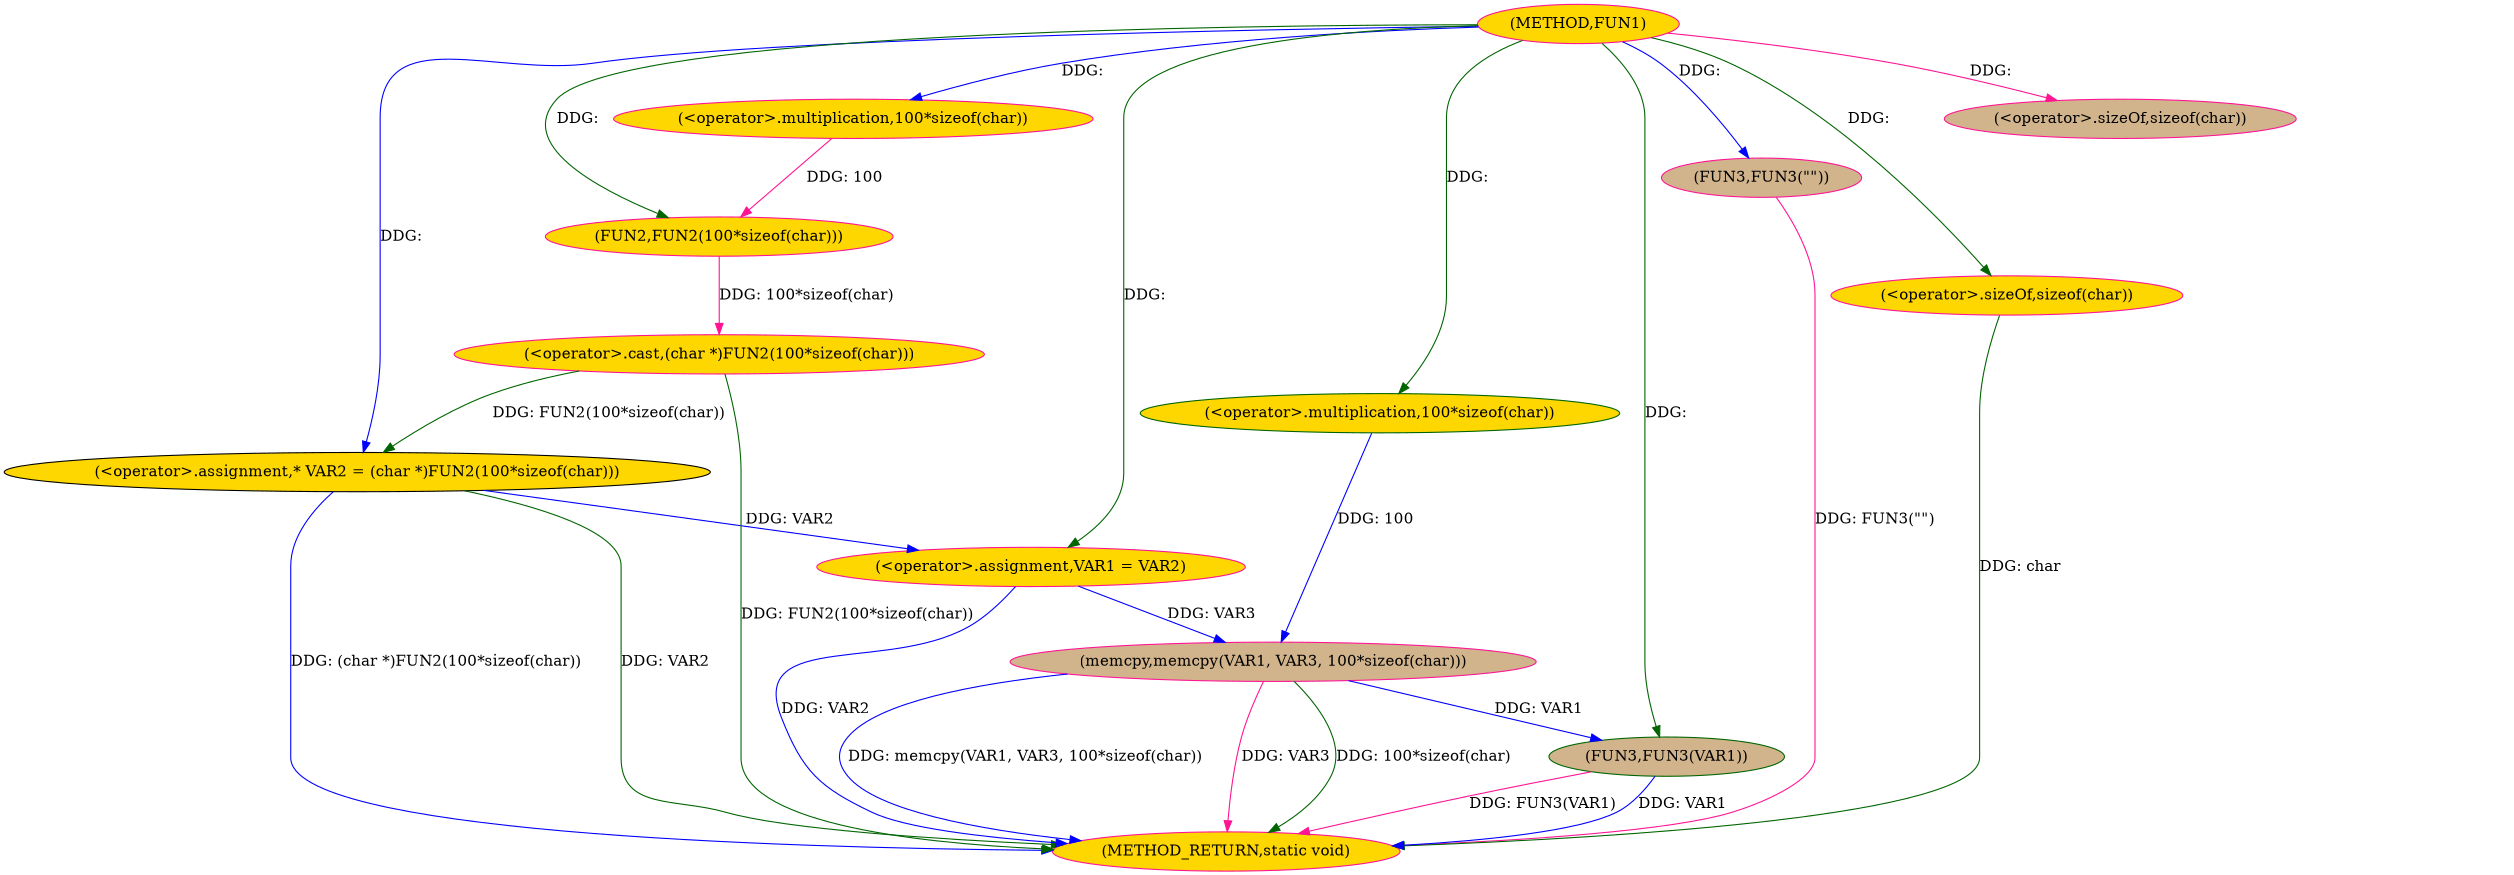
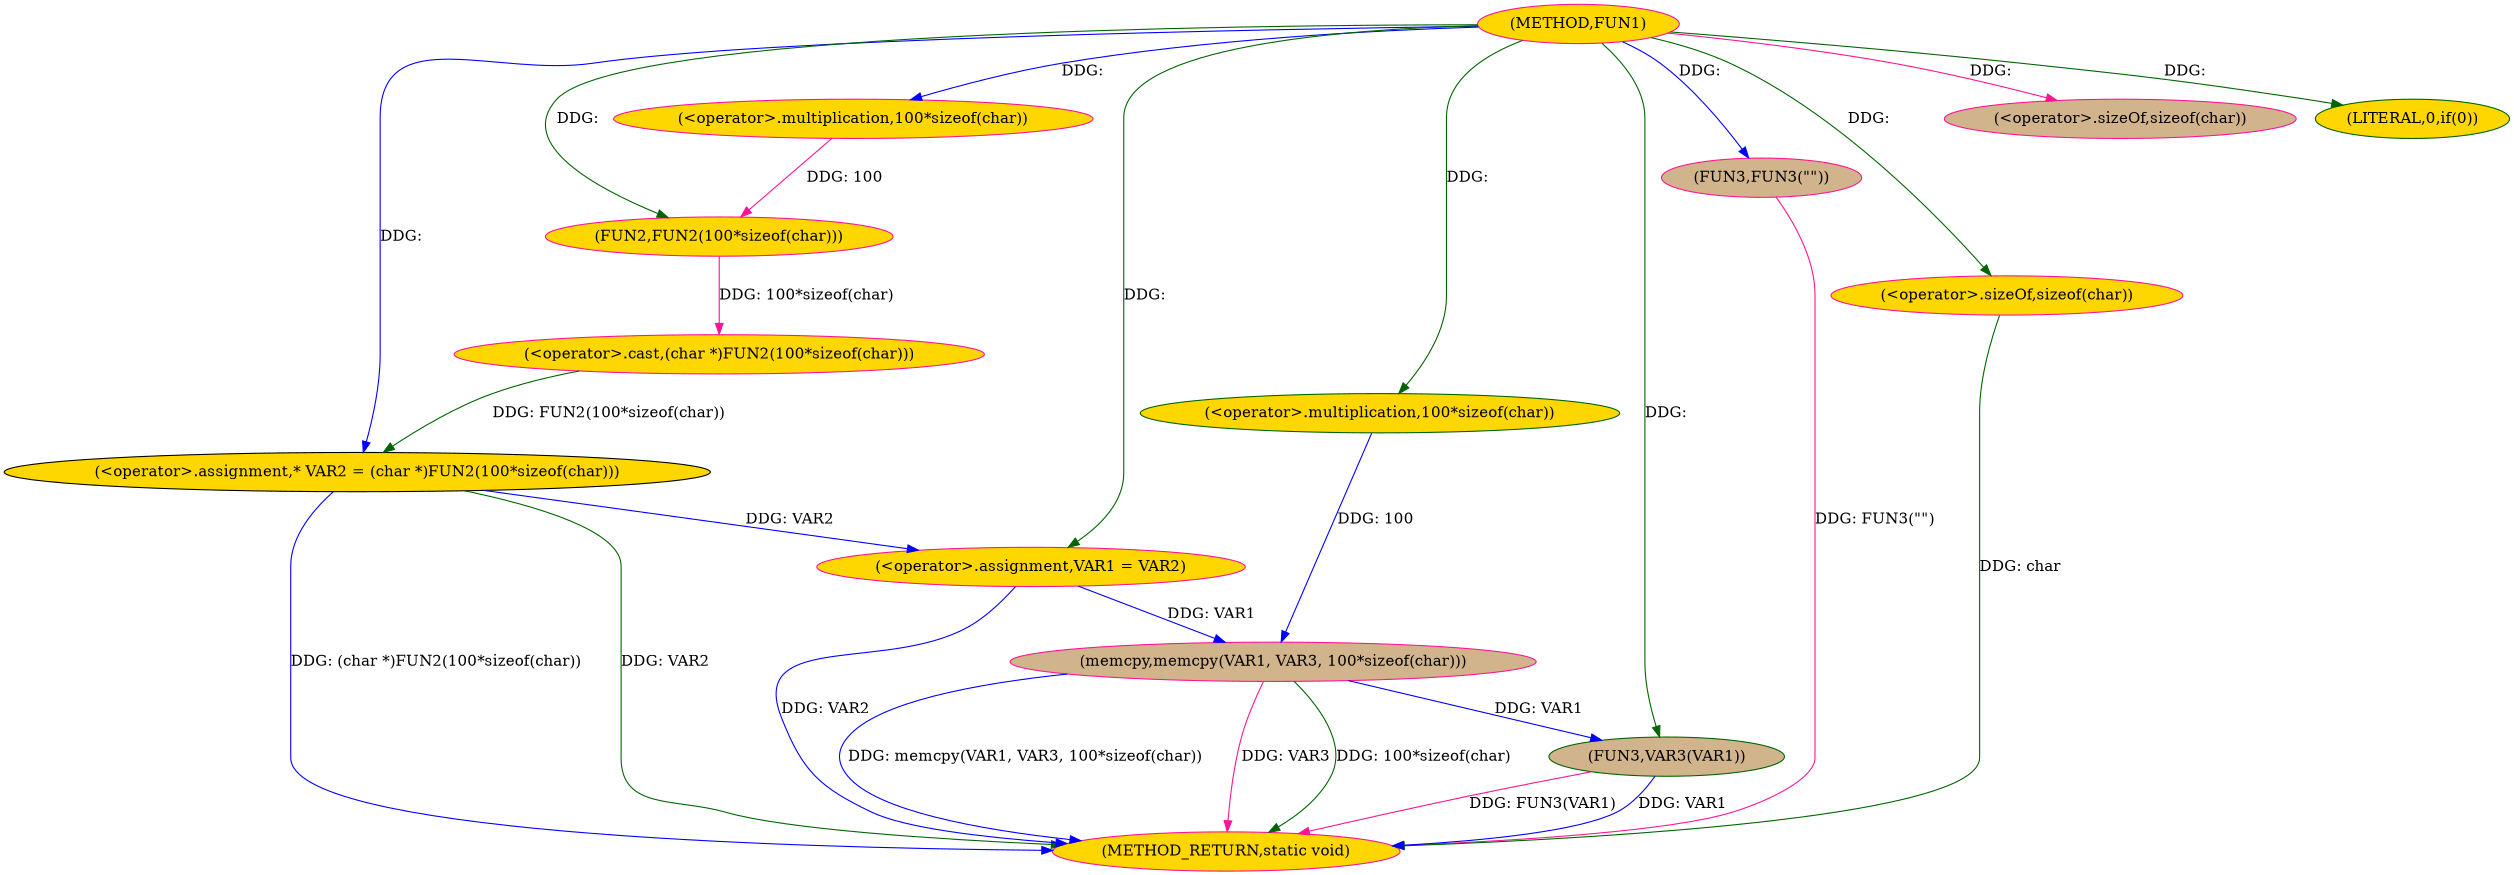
node "(LITERAL,0,if(0))": added
edge "(<operator>.assignment,VAR1 = VAR2)" -> "(memcpy,memcpy(VAR1, VAR3, 100*sizeof(char)))": label "DDG: VAR3" -> "DDG: VAR1"
edge "(<operator>.cast,(char *)FUN2(100*sizeof(char)))" -> "(METHOD_RETURN,static void)": removed, label "DDG: FUN2(100*sizeof(char))"
node "(FUN3,FUN3(VAR1))": label "(FUN3,FUN3(VAR1))" -> "(FUN3,VAR3(VAR1))"
